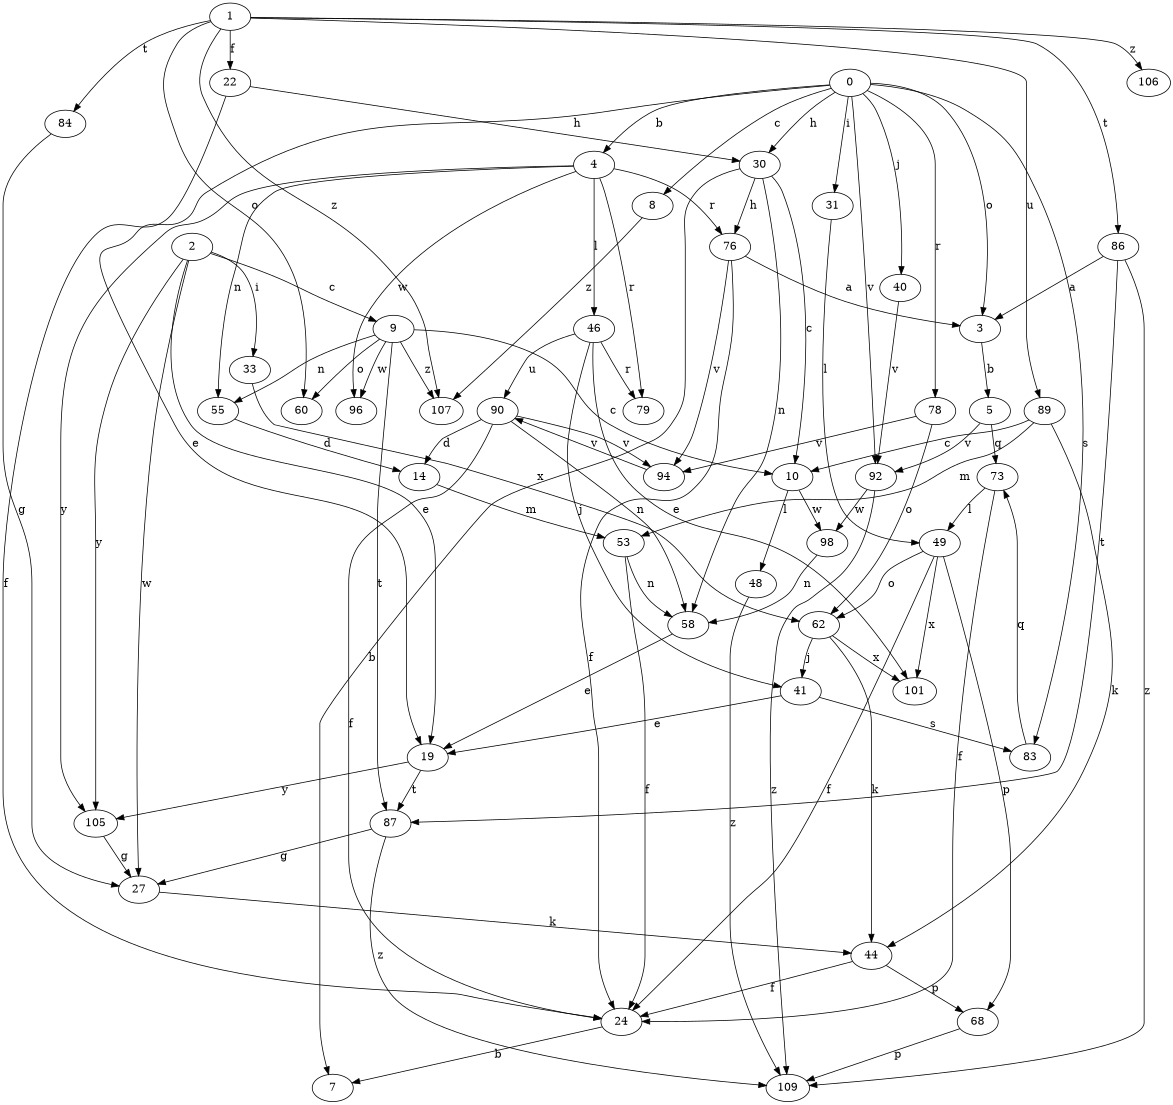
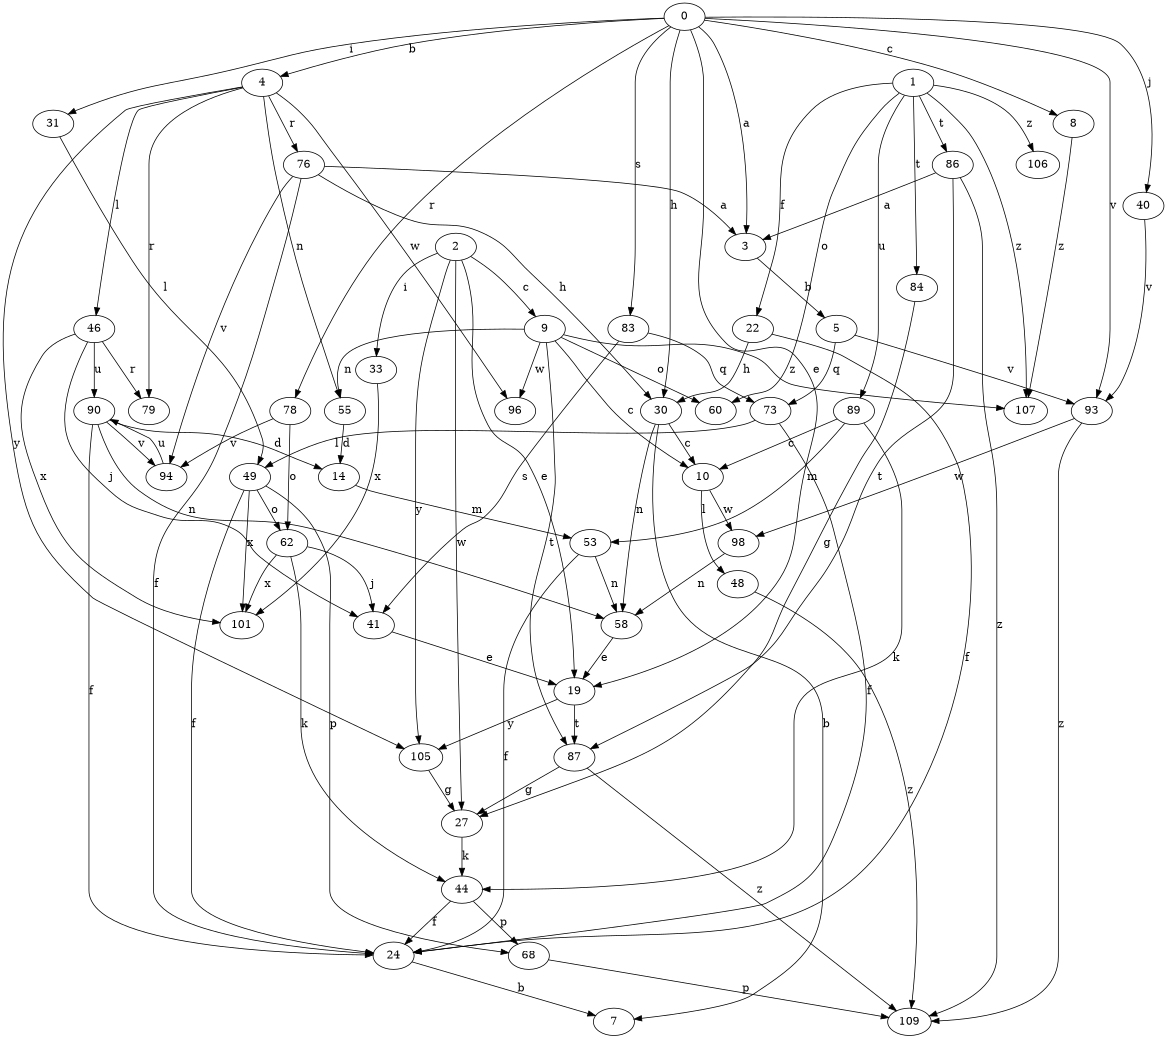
edge "30" -> "76": reversed
edge "0" -> "3": label "o" -> "a"
edge "94" -> "90": label "v" -> "u"
node "92": label "92" -> "93"
edge "33" -> "62": now "33" -> "101"
edge "46" -> "101": label "e" -> "x"
edge "41" -> "83": reversed
